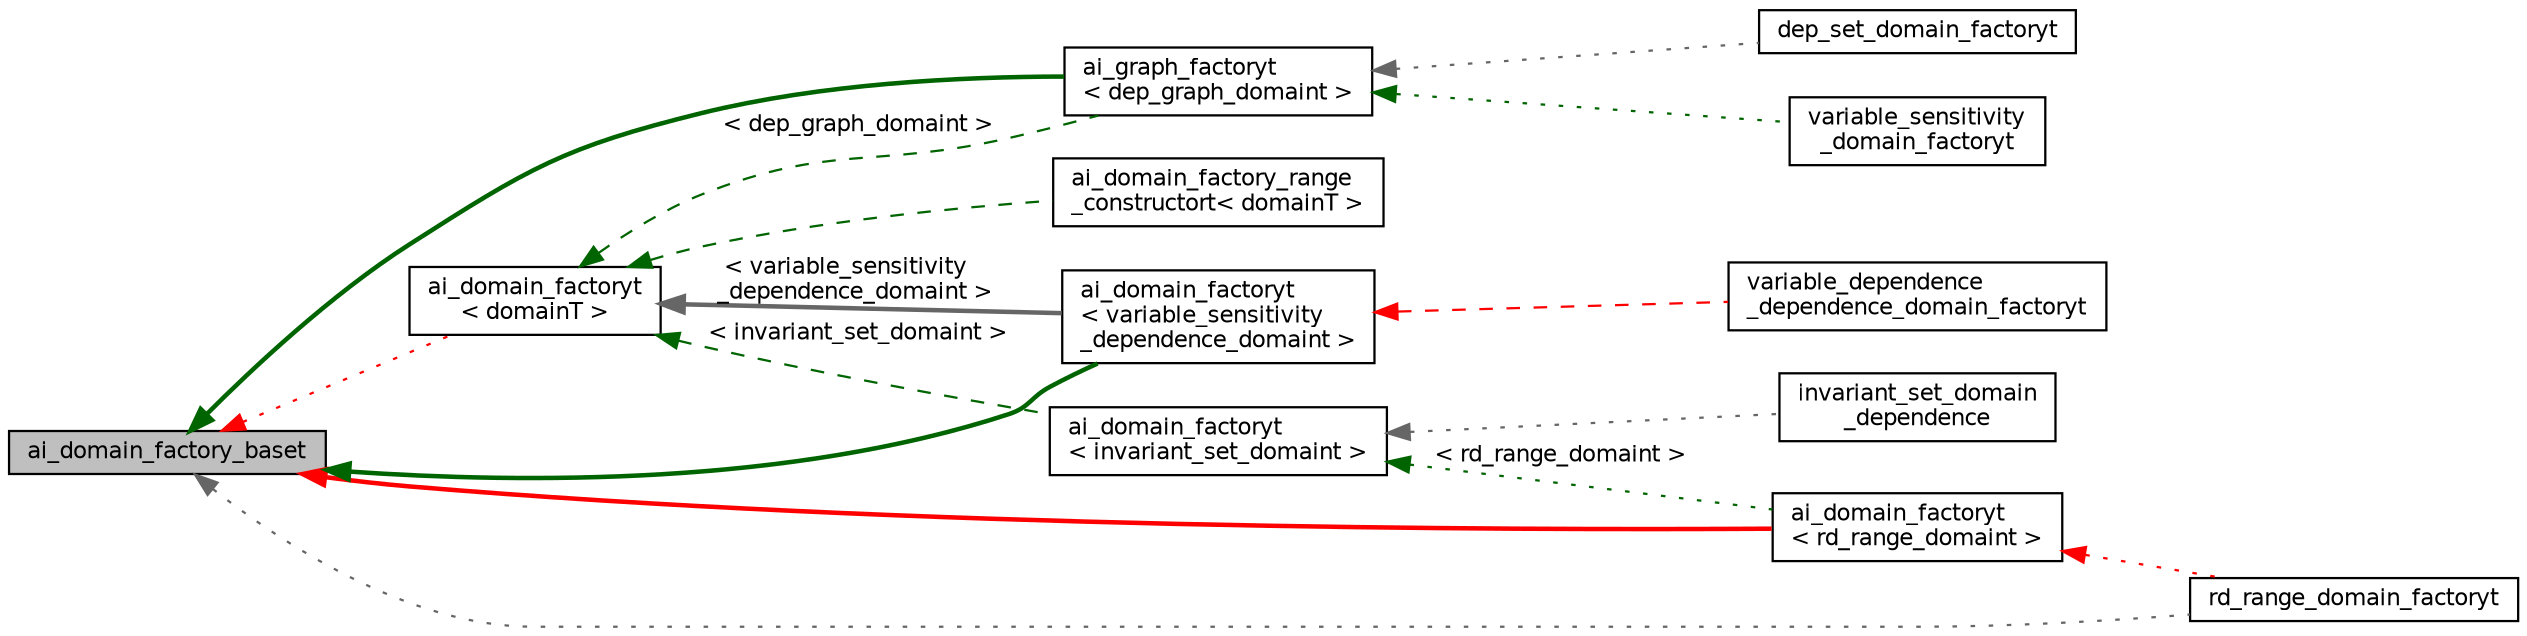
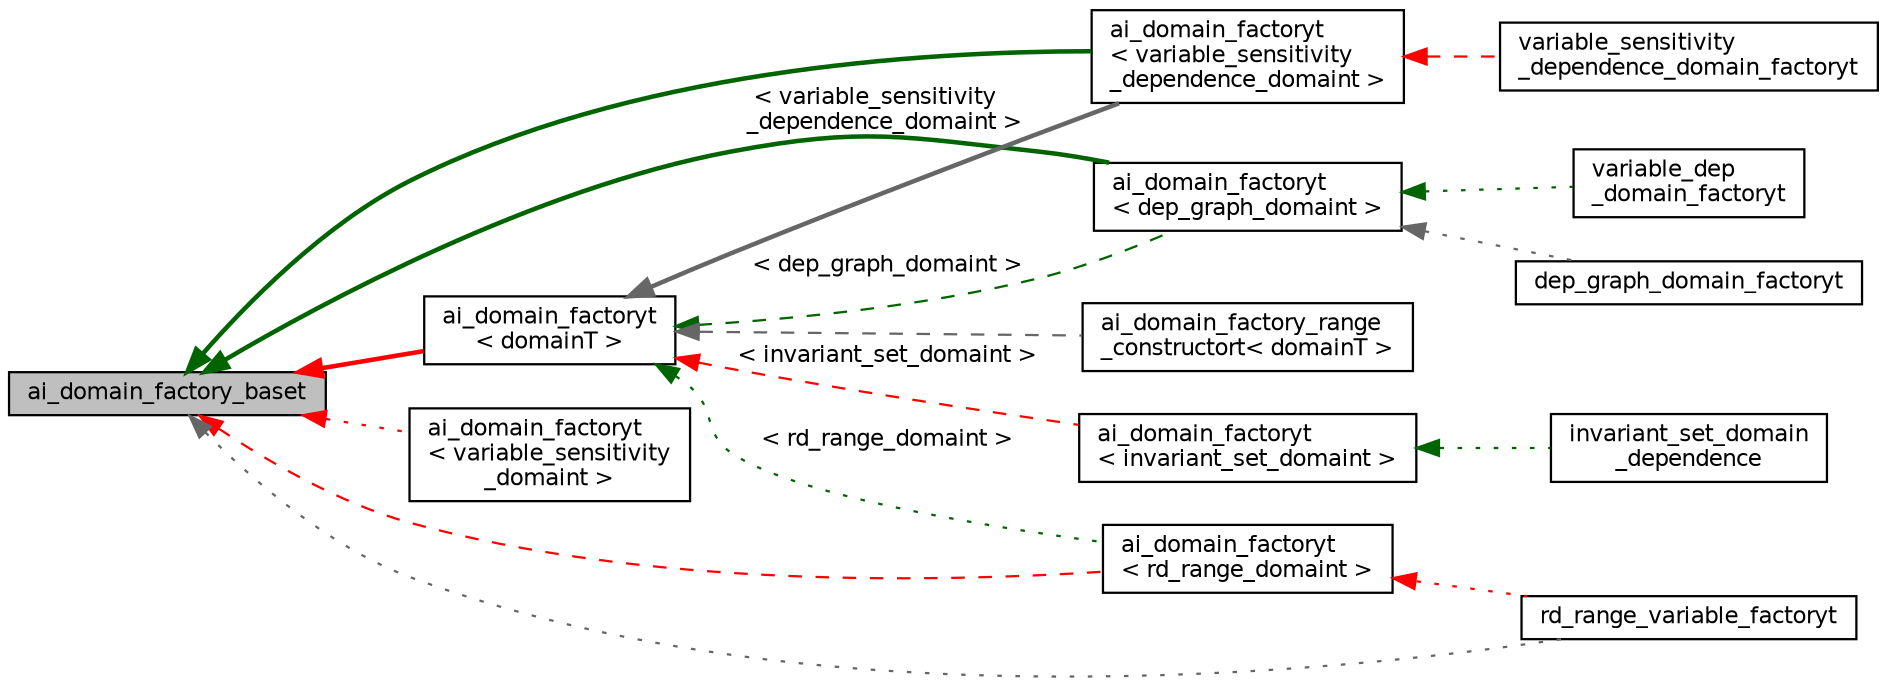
node "dep_set_domain_factoryt": label "dep_set_domain_factoryt" -> "dep_graph_domain_factoryt"
node "ai_graph_factoryt < dep_graph_domaint >": label "ai_graph_factoryt < dep_graph_domaint >" -> "ai_domain_factoryt < dep_graph_domaint >"
node "variable_sensitivity _domain_factoryt": label "variable_sensitivity _domain_factoryt" -> "variable_dep _domain_factoryt"
edge "ai_domain_factory_range _constructort< domainT >" -> "ai_domain_factoryt < domainT >": color darkgreen -> gray40
node "variable_dependence _dependence_domain_factoryt": label "variable_dependence _dependence_domain_factoryt" -> "variable_sensitivity _dependence_domain_factoryt"
edge "ai_domain_factoryt < domainT >" -> "ai_domain_factory_baset": style dotted -> bold
edge "ai_domain_factoryt < invariant_set_domaint >" -> "ai_domain_factoryt < domainT >": color darkgreen -> red
edge "invariant_set_domain _dependence" -> "ai_domain_factoryt < invariant_set_domaint >": color gray40 -> darkgreen
node "ai_domain_factoryt < variable_sensitivity _domaint >": added
edge "ai_domain_factoryt < rd_range_domaint >" -> "ai_domain_factoryt < invariant_set_domaint >": now "ai_domain_factoryt < rd_range_domaint >" -> "ai_domain_factoryt < domainT >"
edge "ai_domain_factoryt < rd_range_domaint >" -> "ai_domain_factory_baset": style bold -> dashed
node "rd_range_domain_factoryt": label "rd_range_domain_factoryt" -> "rd_range_variable_factoryt"
